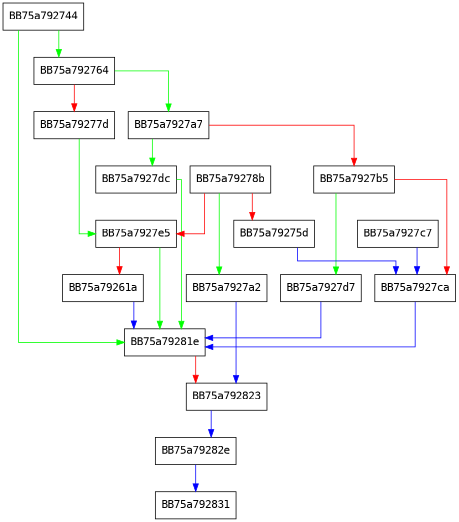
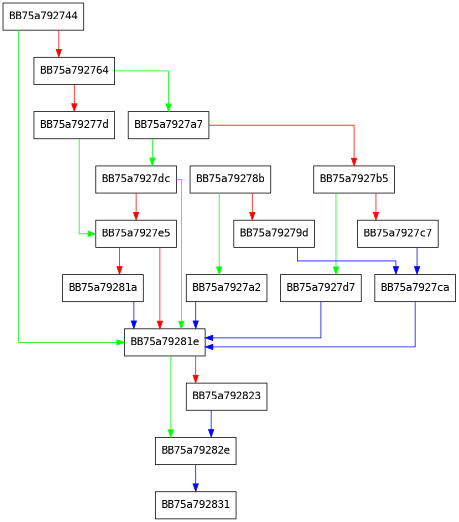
edge "BB75a792744" -> "BB75a792764": color green -> red
edge "BB75a7927b5" -> "BB75a7927ca": now "BB75a7927b5" -> "BB75a7927c7"
edge "BB75a79278b" -> "BB75a7927e5": now "BB75a7927dc" -> "BB75a7927e5"
node "BB75a79275d": label "BB75a79275d" -> "BB75a79279d"
edge "BB75a7927e5" -> "BB75a79281e": color green -> red
node "BB75a79261a": label "BB75a79261a" -> "BB75a79281a"
edge "BB75a7927a2" -> "BB75a792823": now "BB75a7927a2" -> "BB75a79281e"
edge "BB75a79281e" -> "BB75a79282e": added
